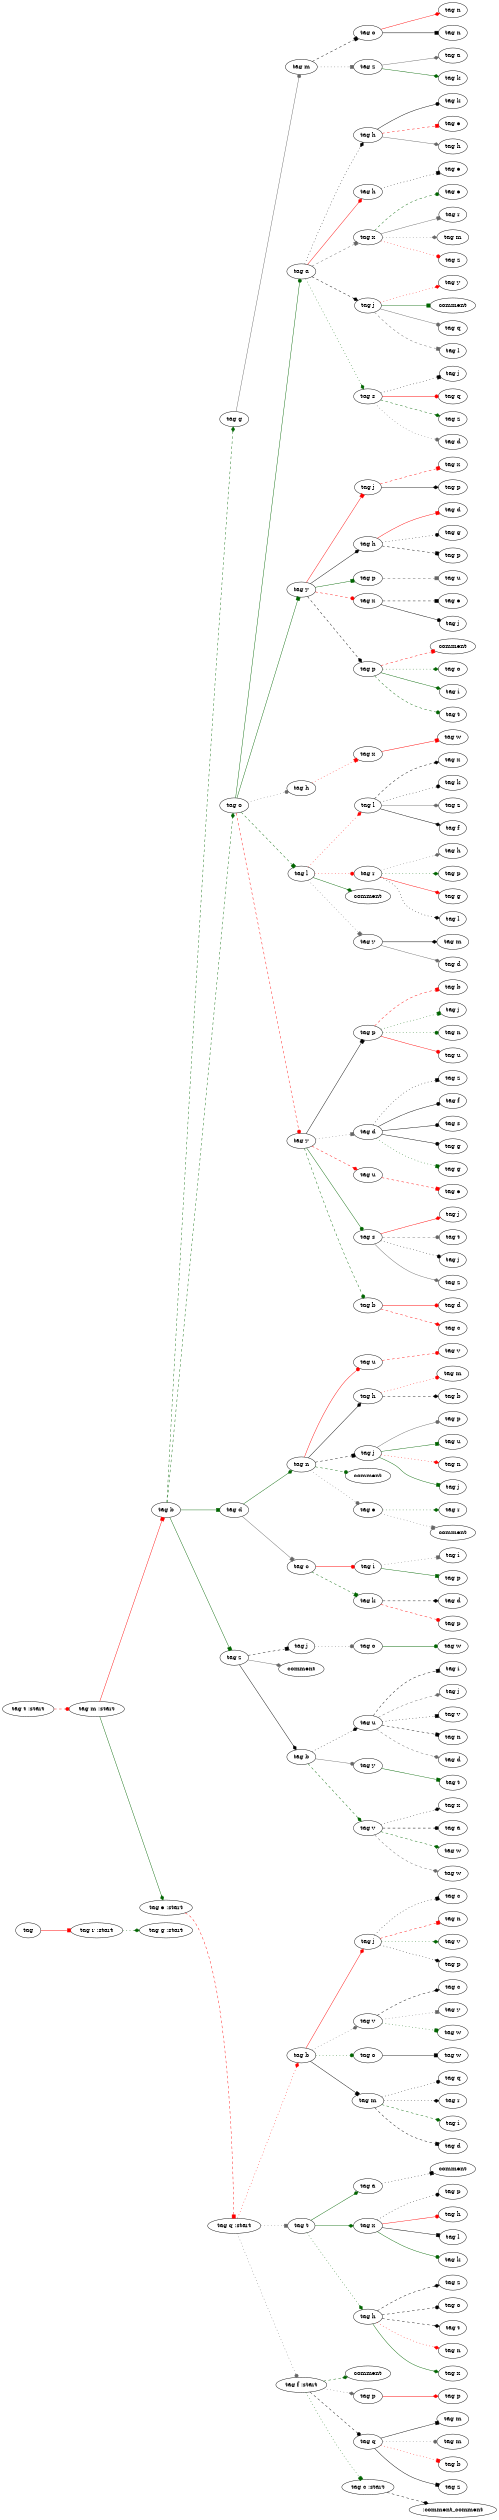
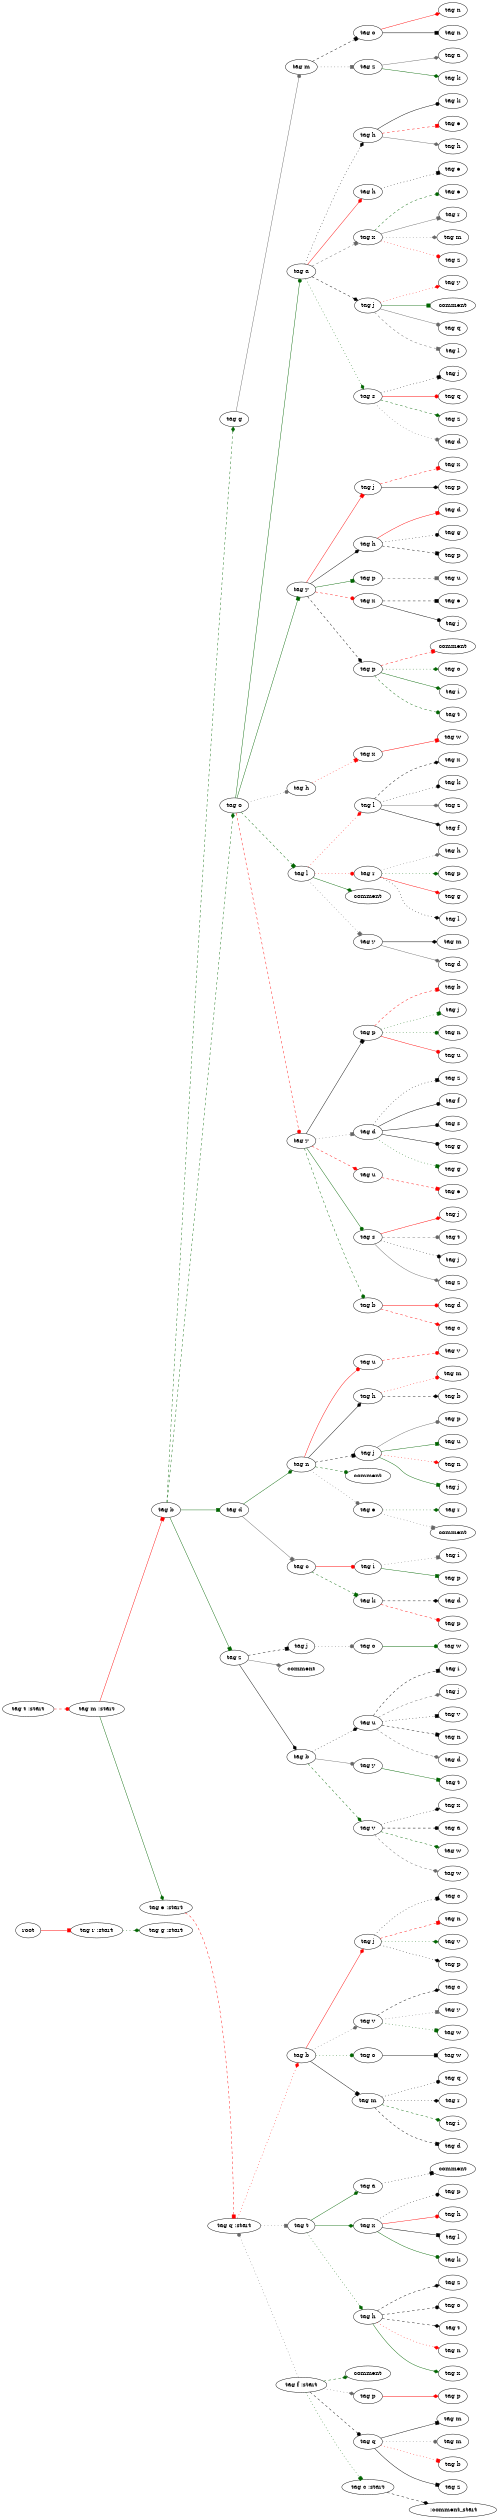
node "tag": label "tag" -> "root"
edge "tag q :start" -> "tag f :start": reversed
node ":comment_comment": label ":comment_comment" -> ":comment_start"
